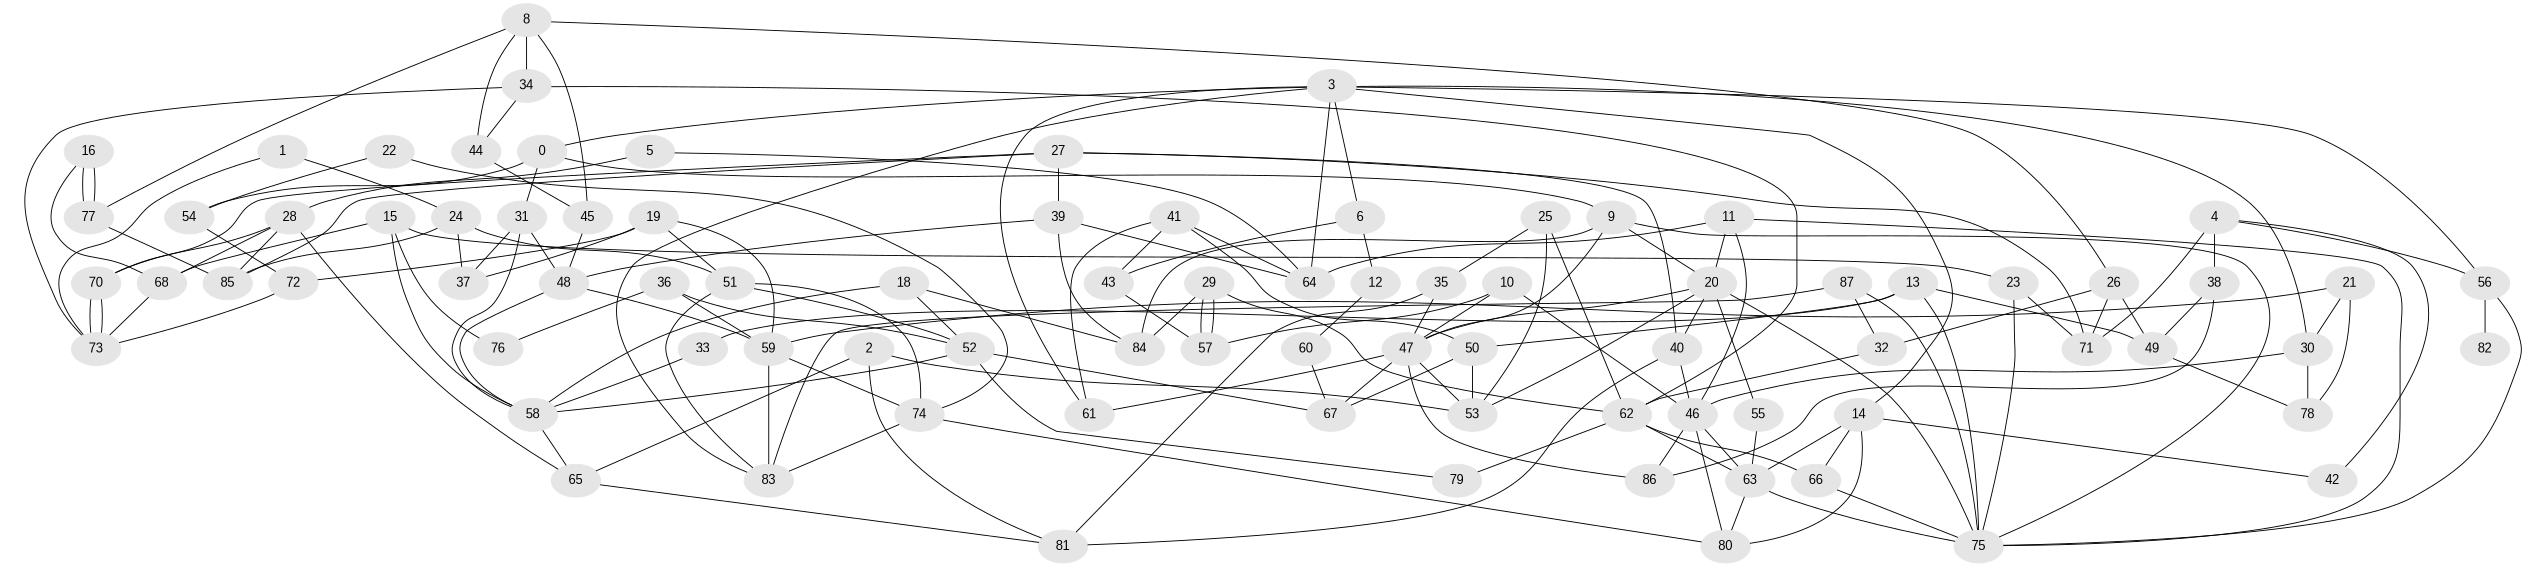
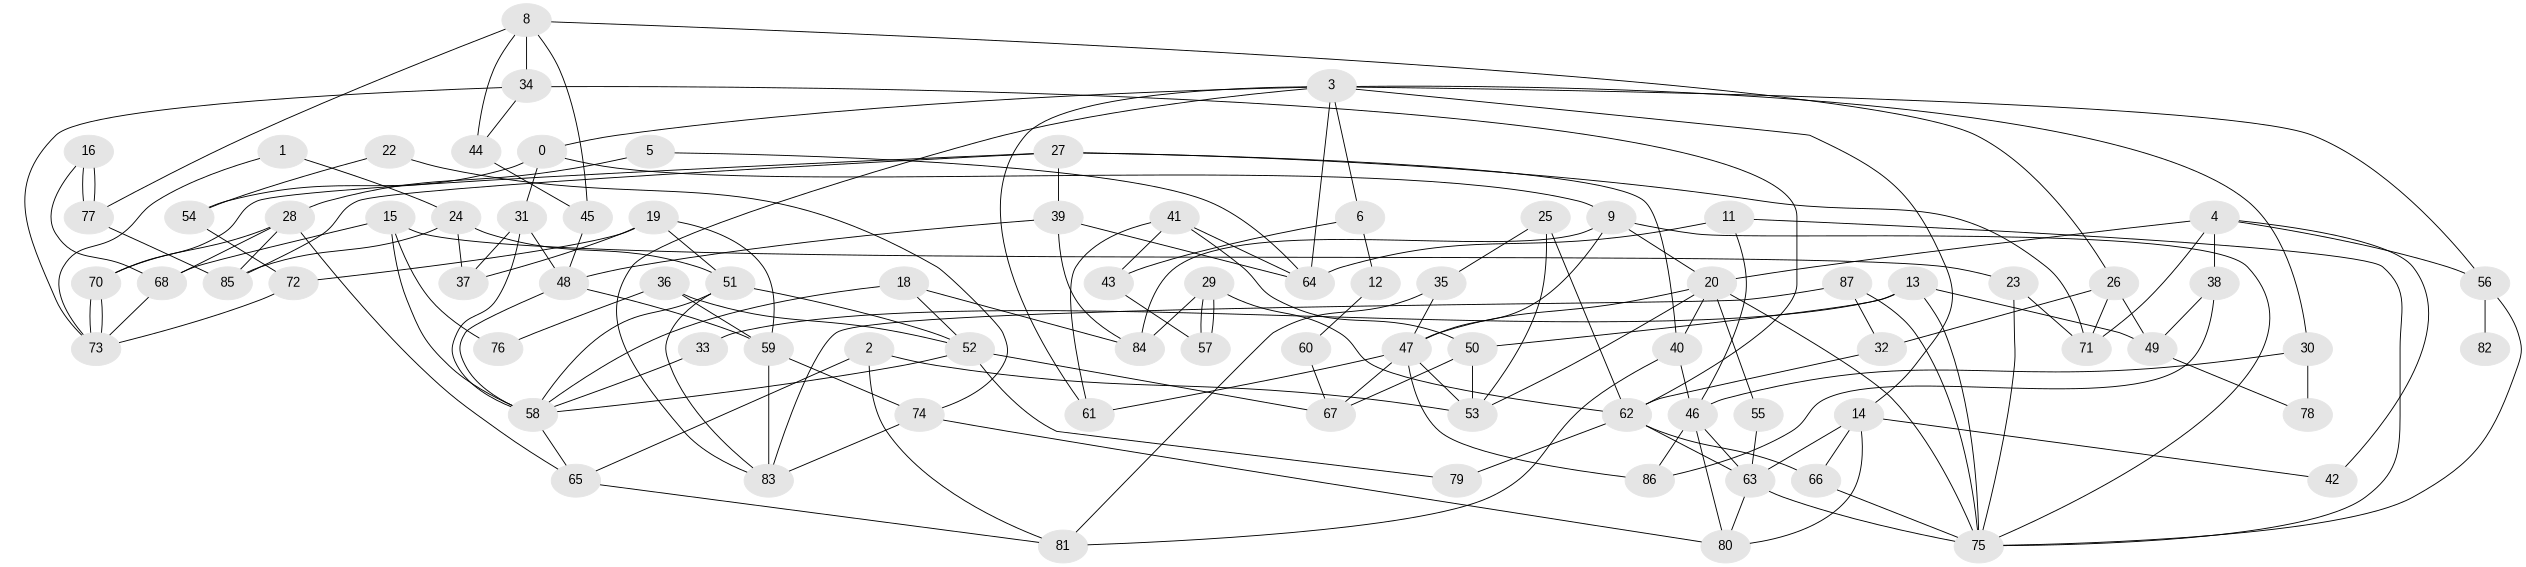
edge "11" -- "20": now "4" -- "20"
node "10": removed
node "21": removed
edge "51" -- "74": now "51" -- "58"
